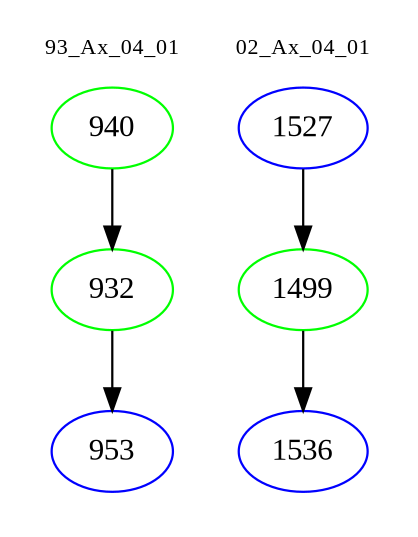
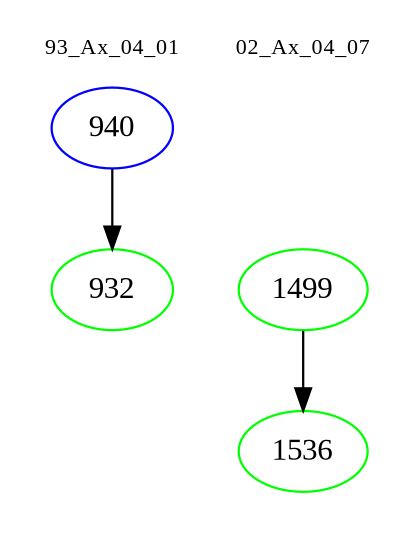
cluster "02_Ax_04_01": label "02_Ax_04_01" -> "02_Ax_04_07"
node "940": color green -> blue
node "1527": removed
node "953": removed
node "1536": color blue -> green
